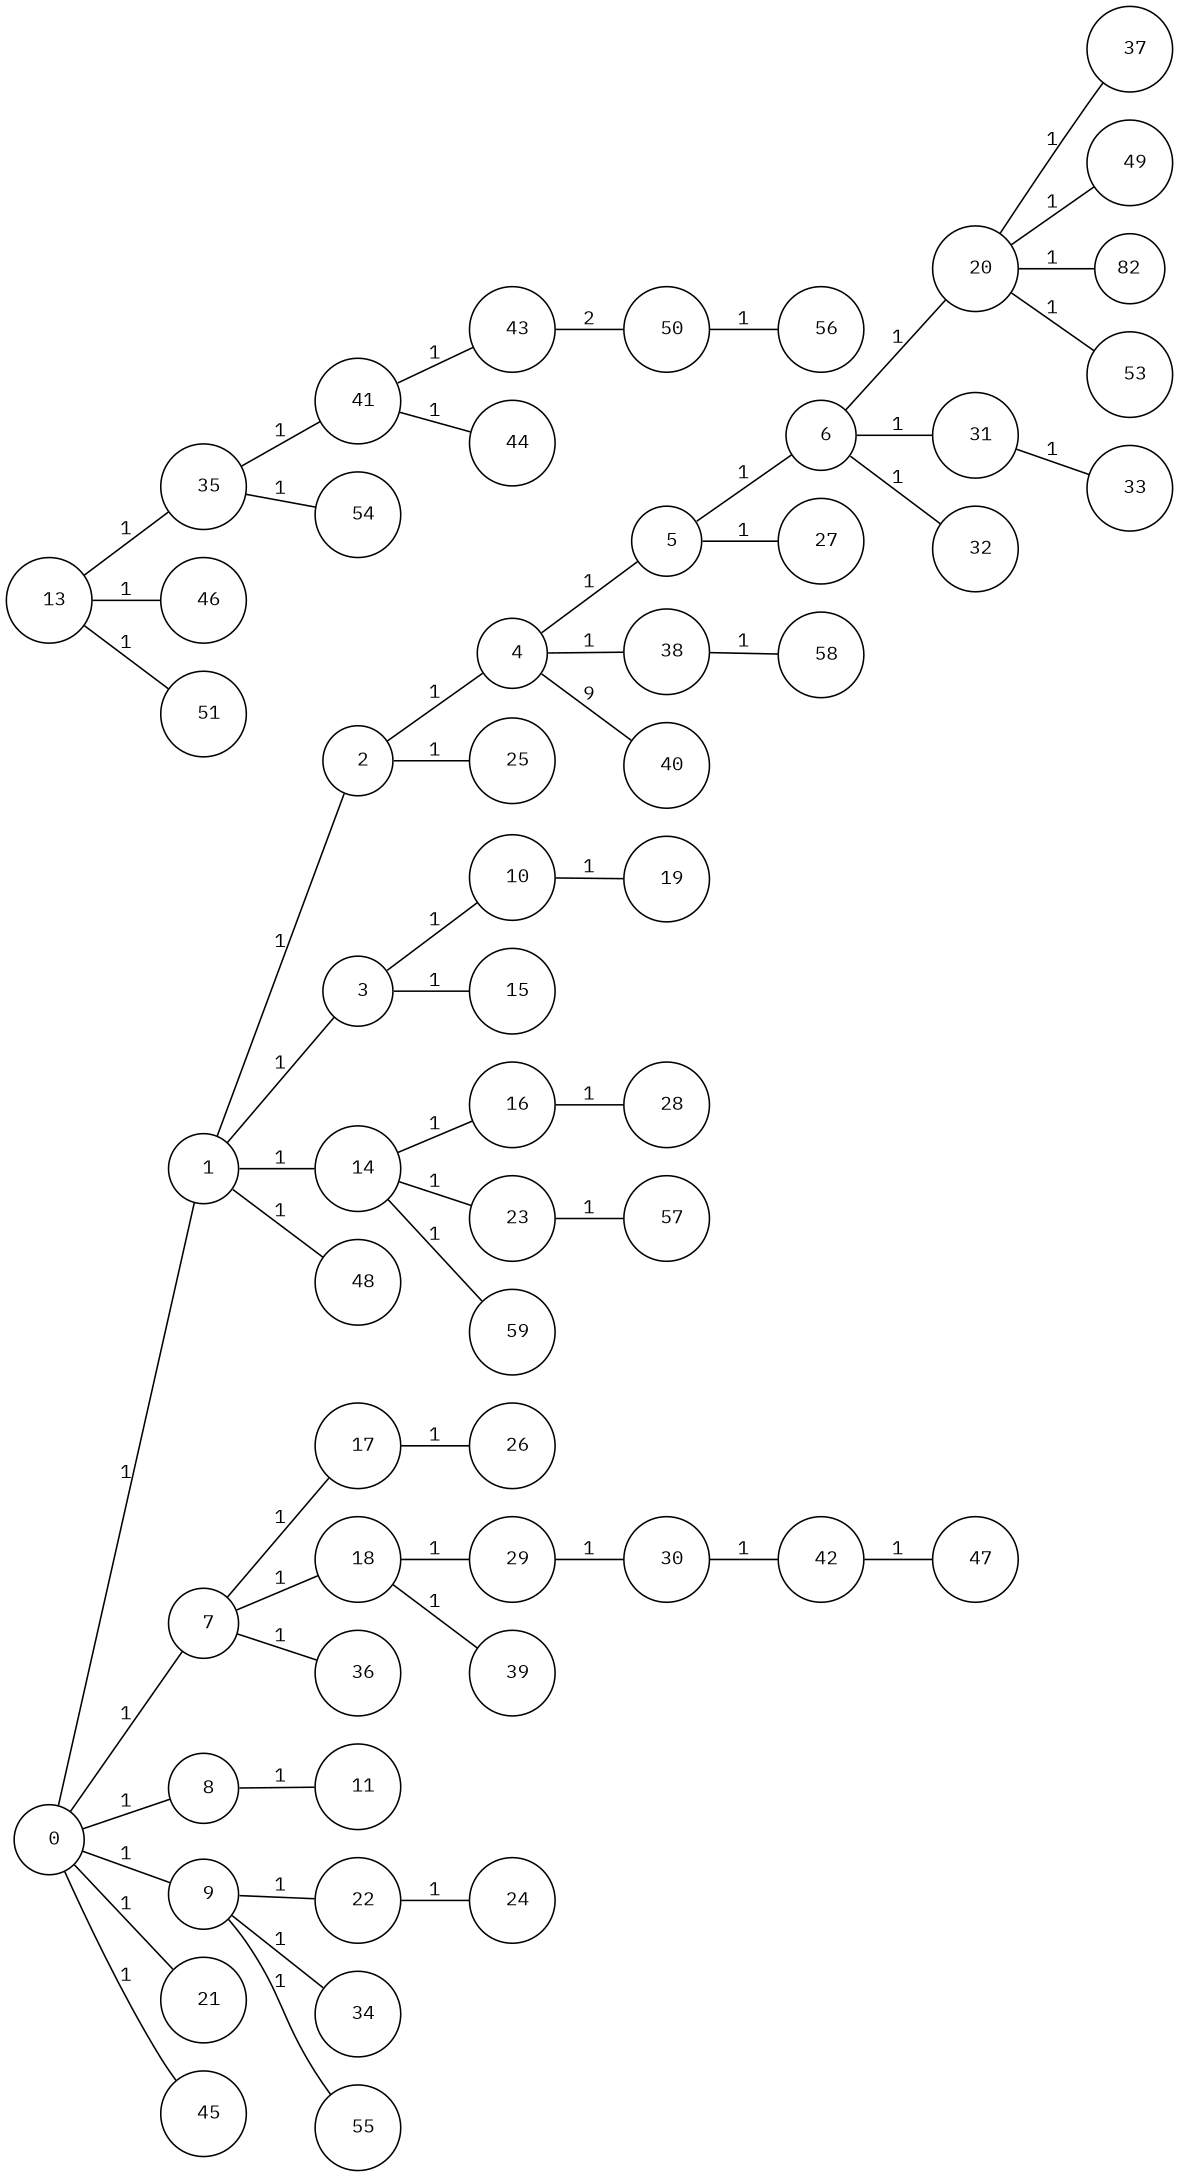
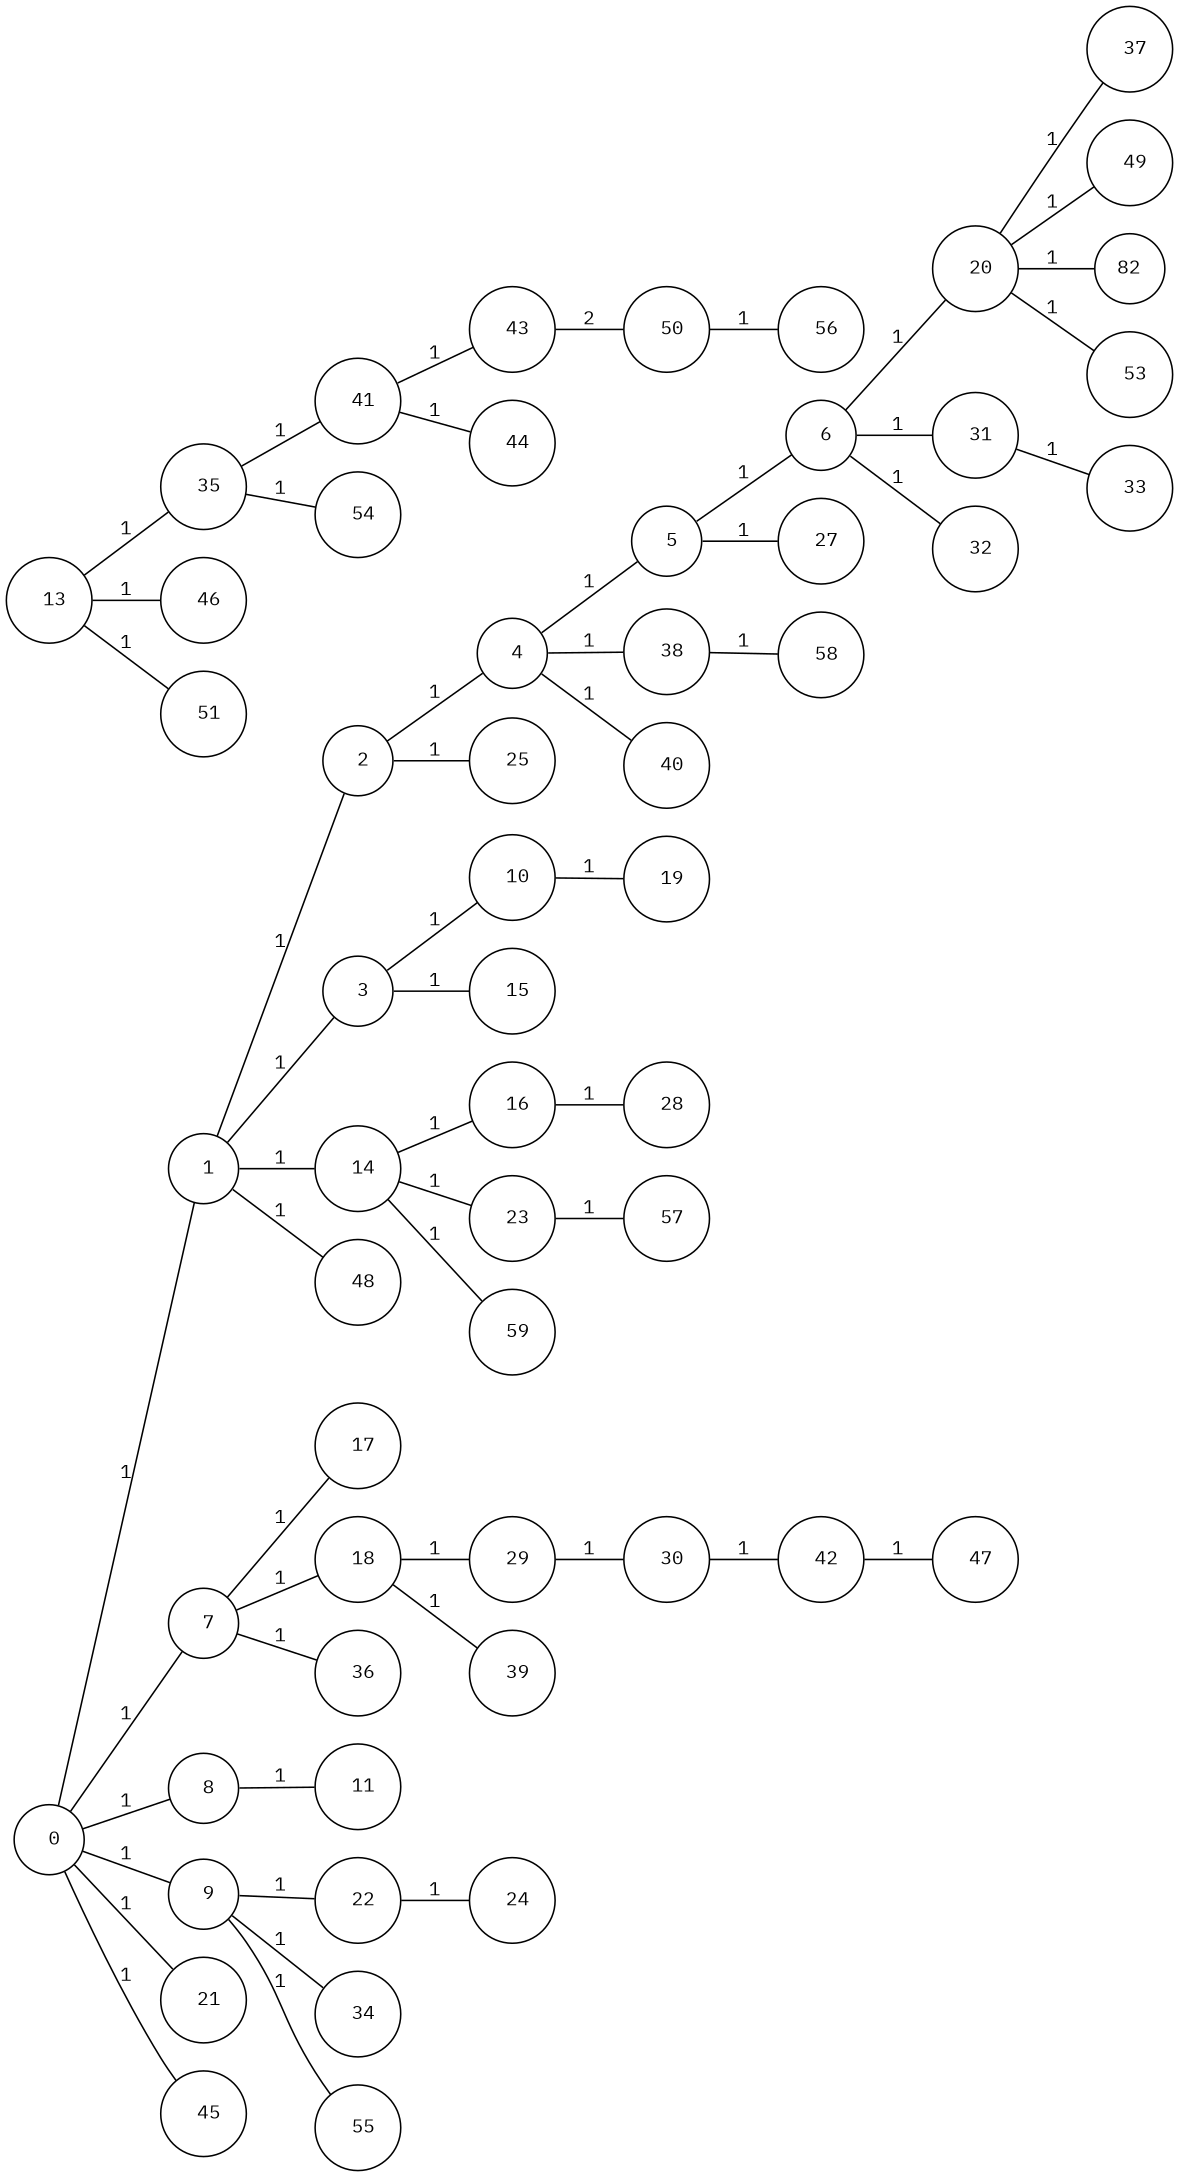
edge "4" -- "40": label "9" -> "1"
node "26": removed
